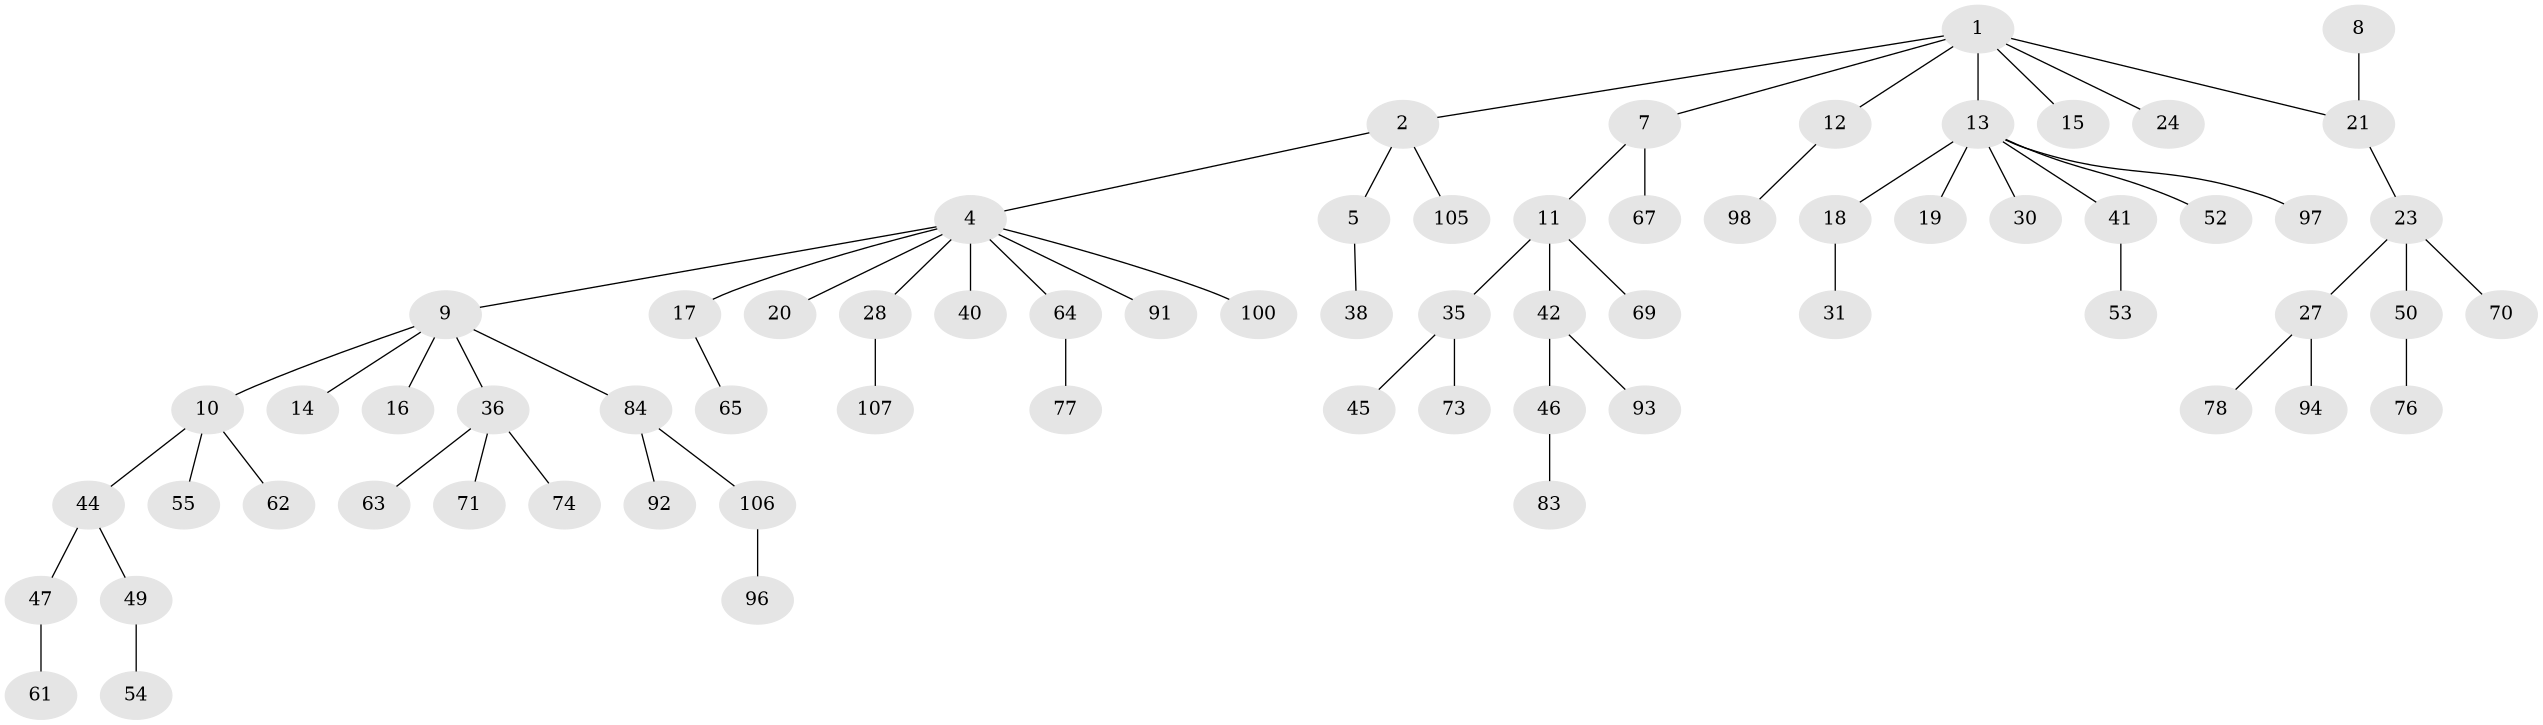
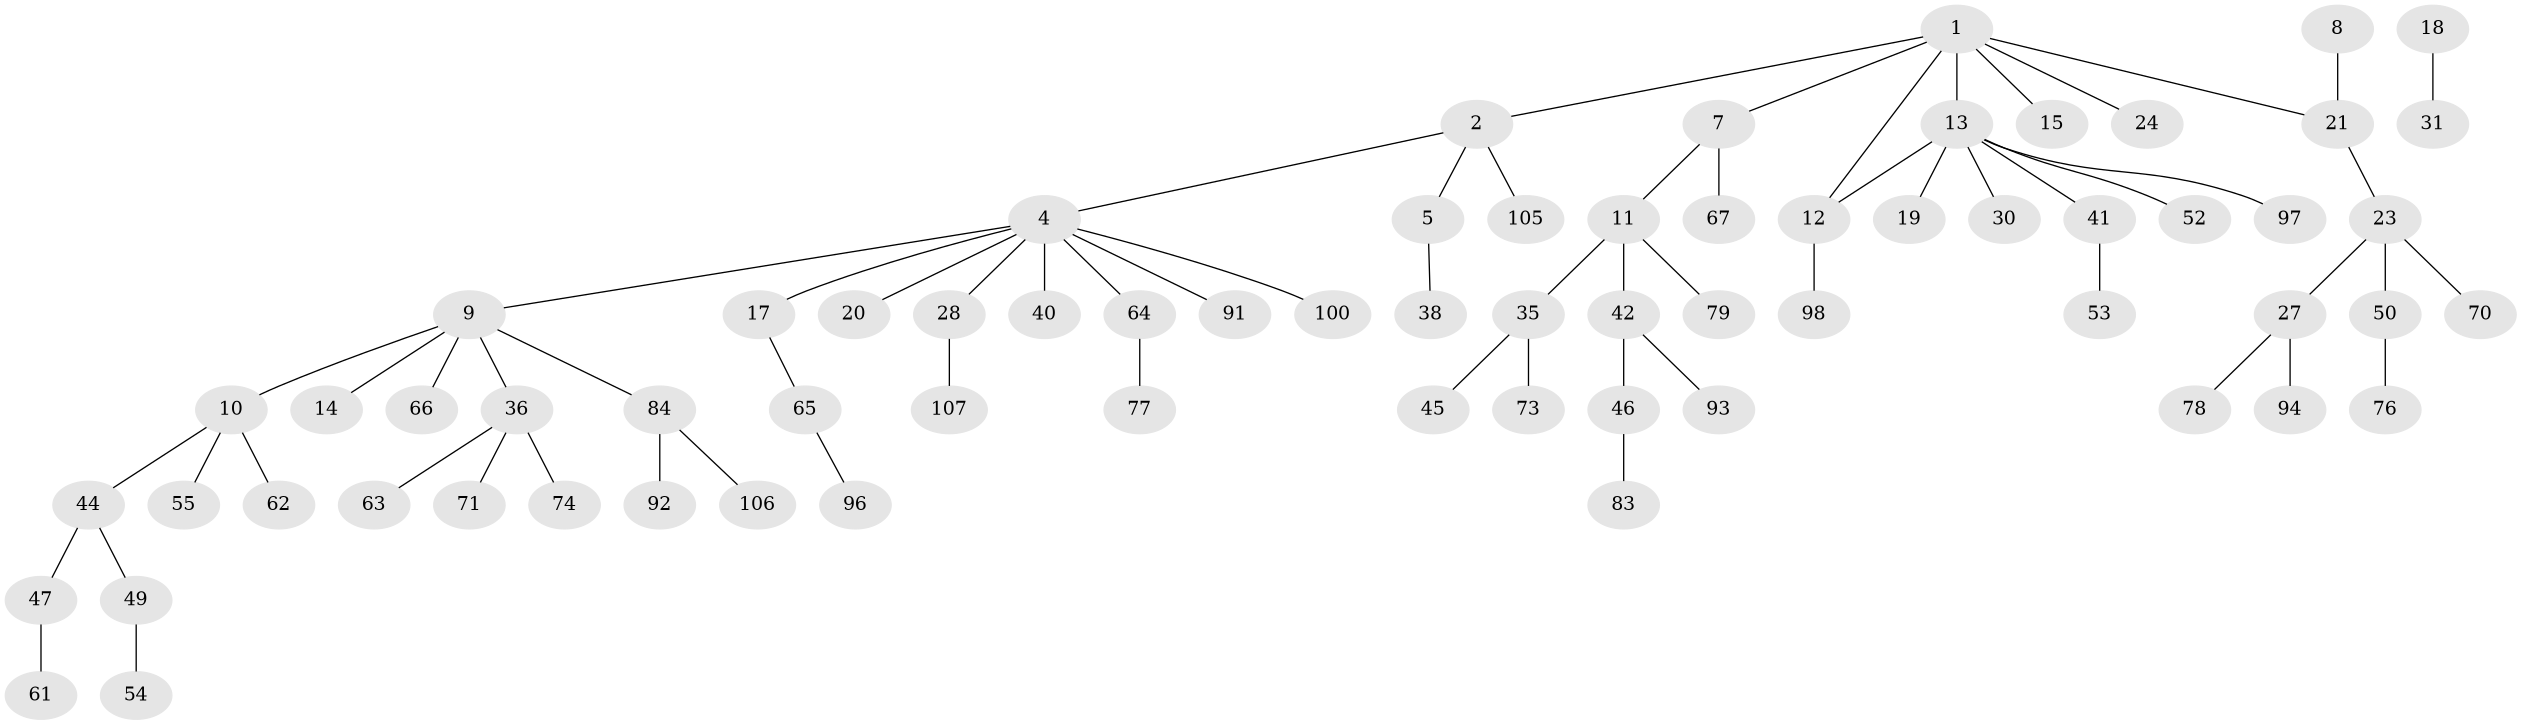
edge "13" -- "18": now "13" -- "12"
node "69": label "69" -> "79"
node "16": label "16" -> "66"
edge "106" -- "96": now "65" -- "96"
